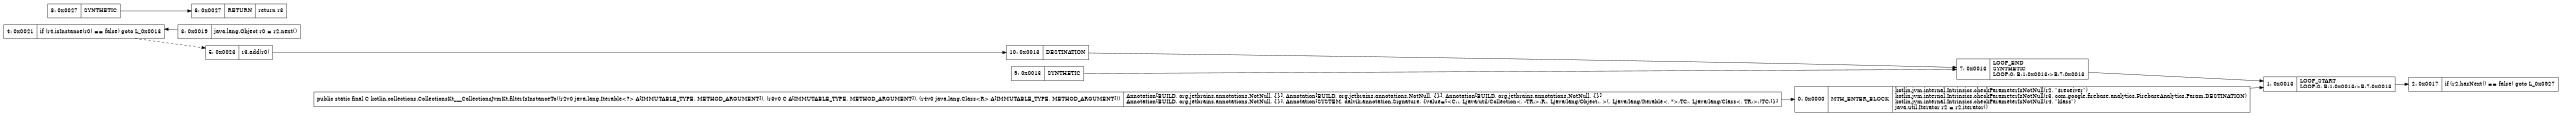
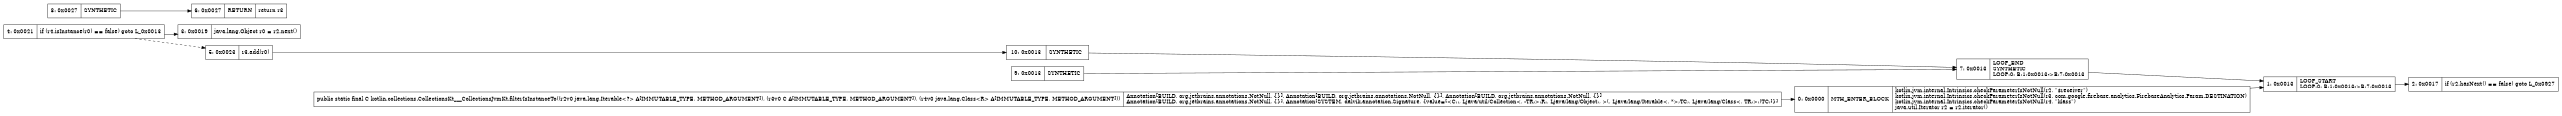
edge "3: 0x0019" -> "4: 0x0021": reversed
node "10: 0x0013": text "DESTINATION" -> "SYNTHETIC"
